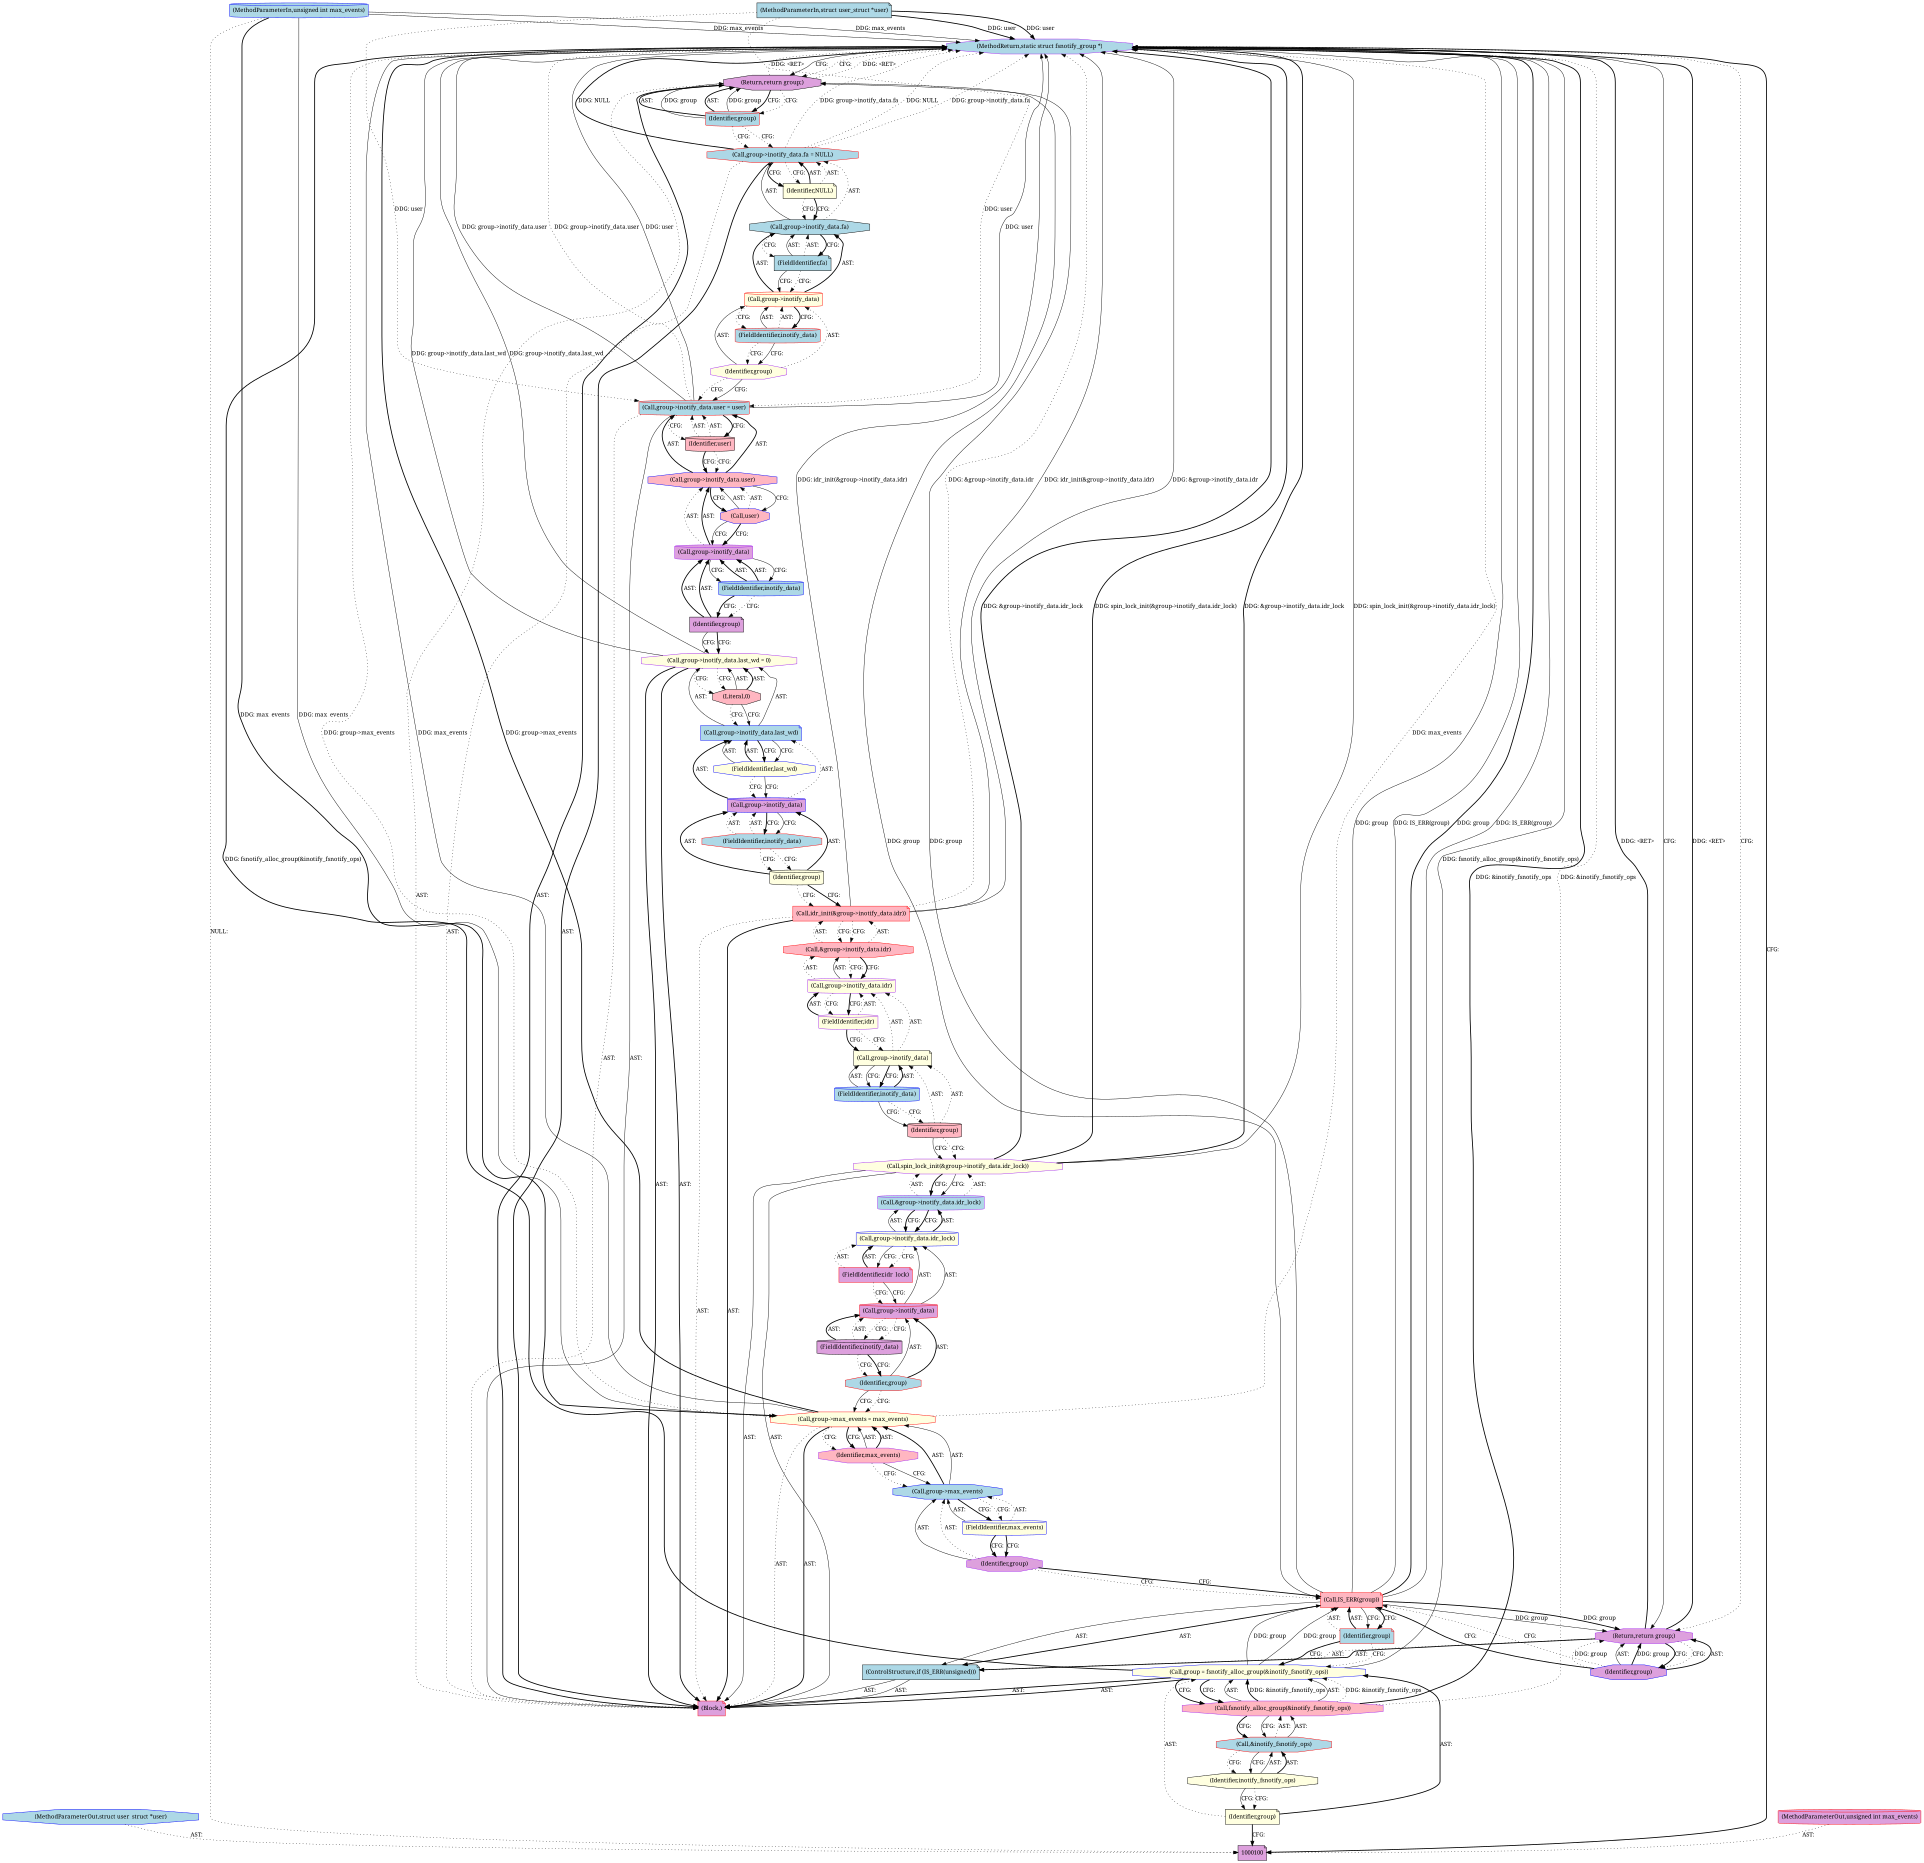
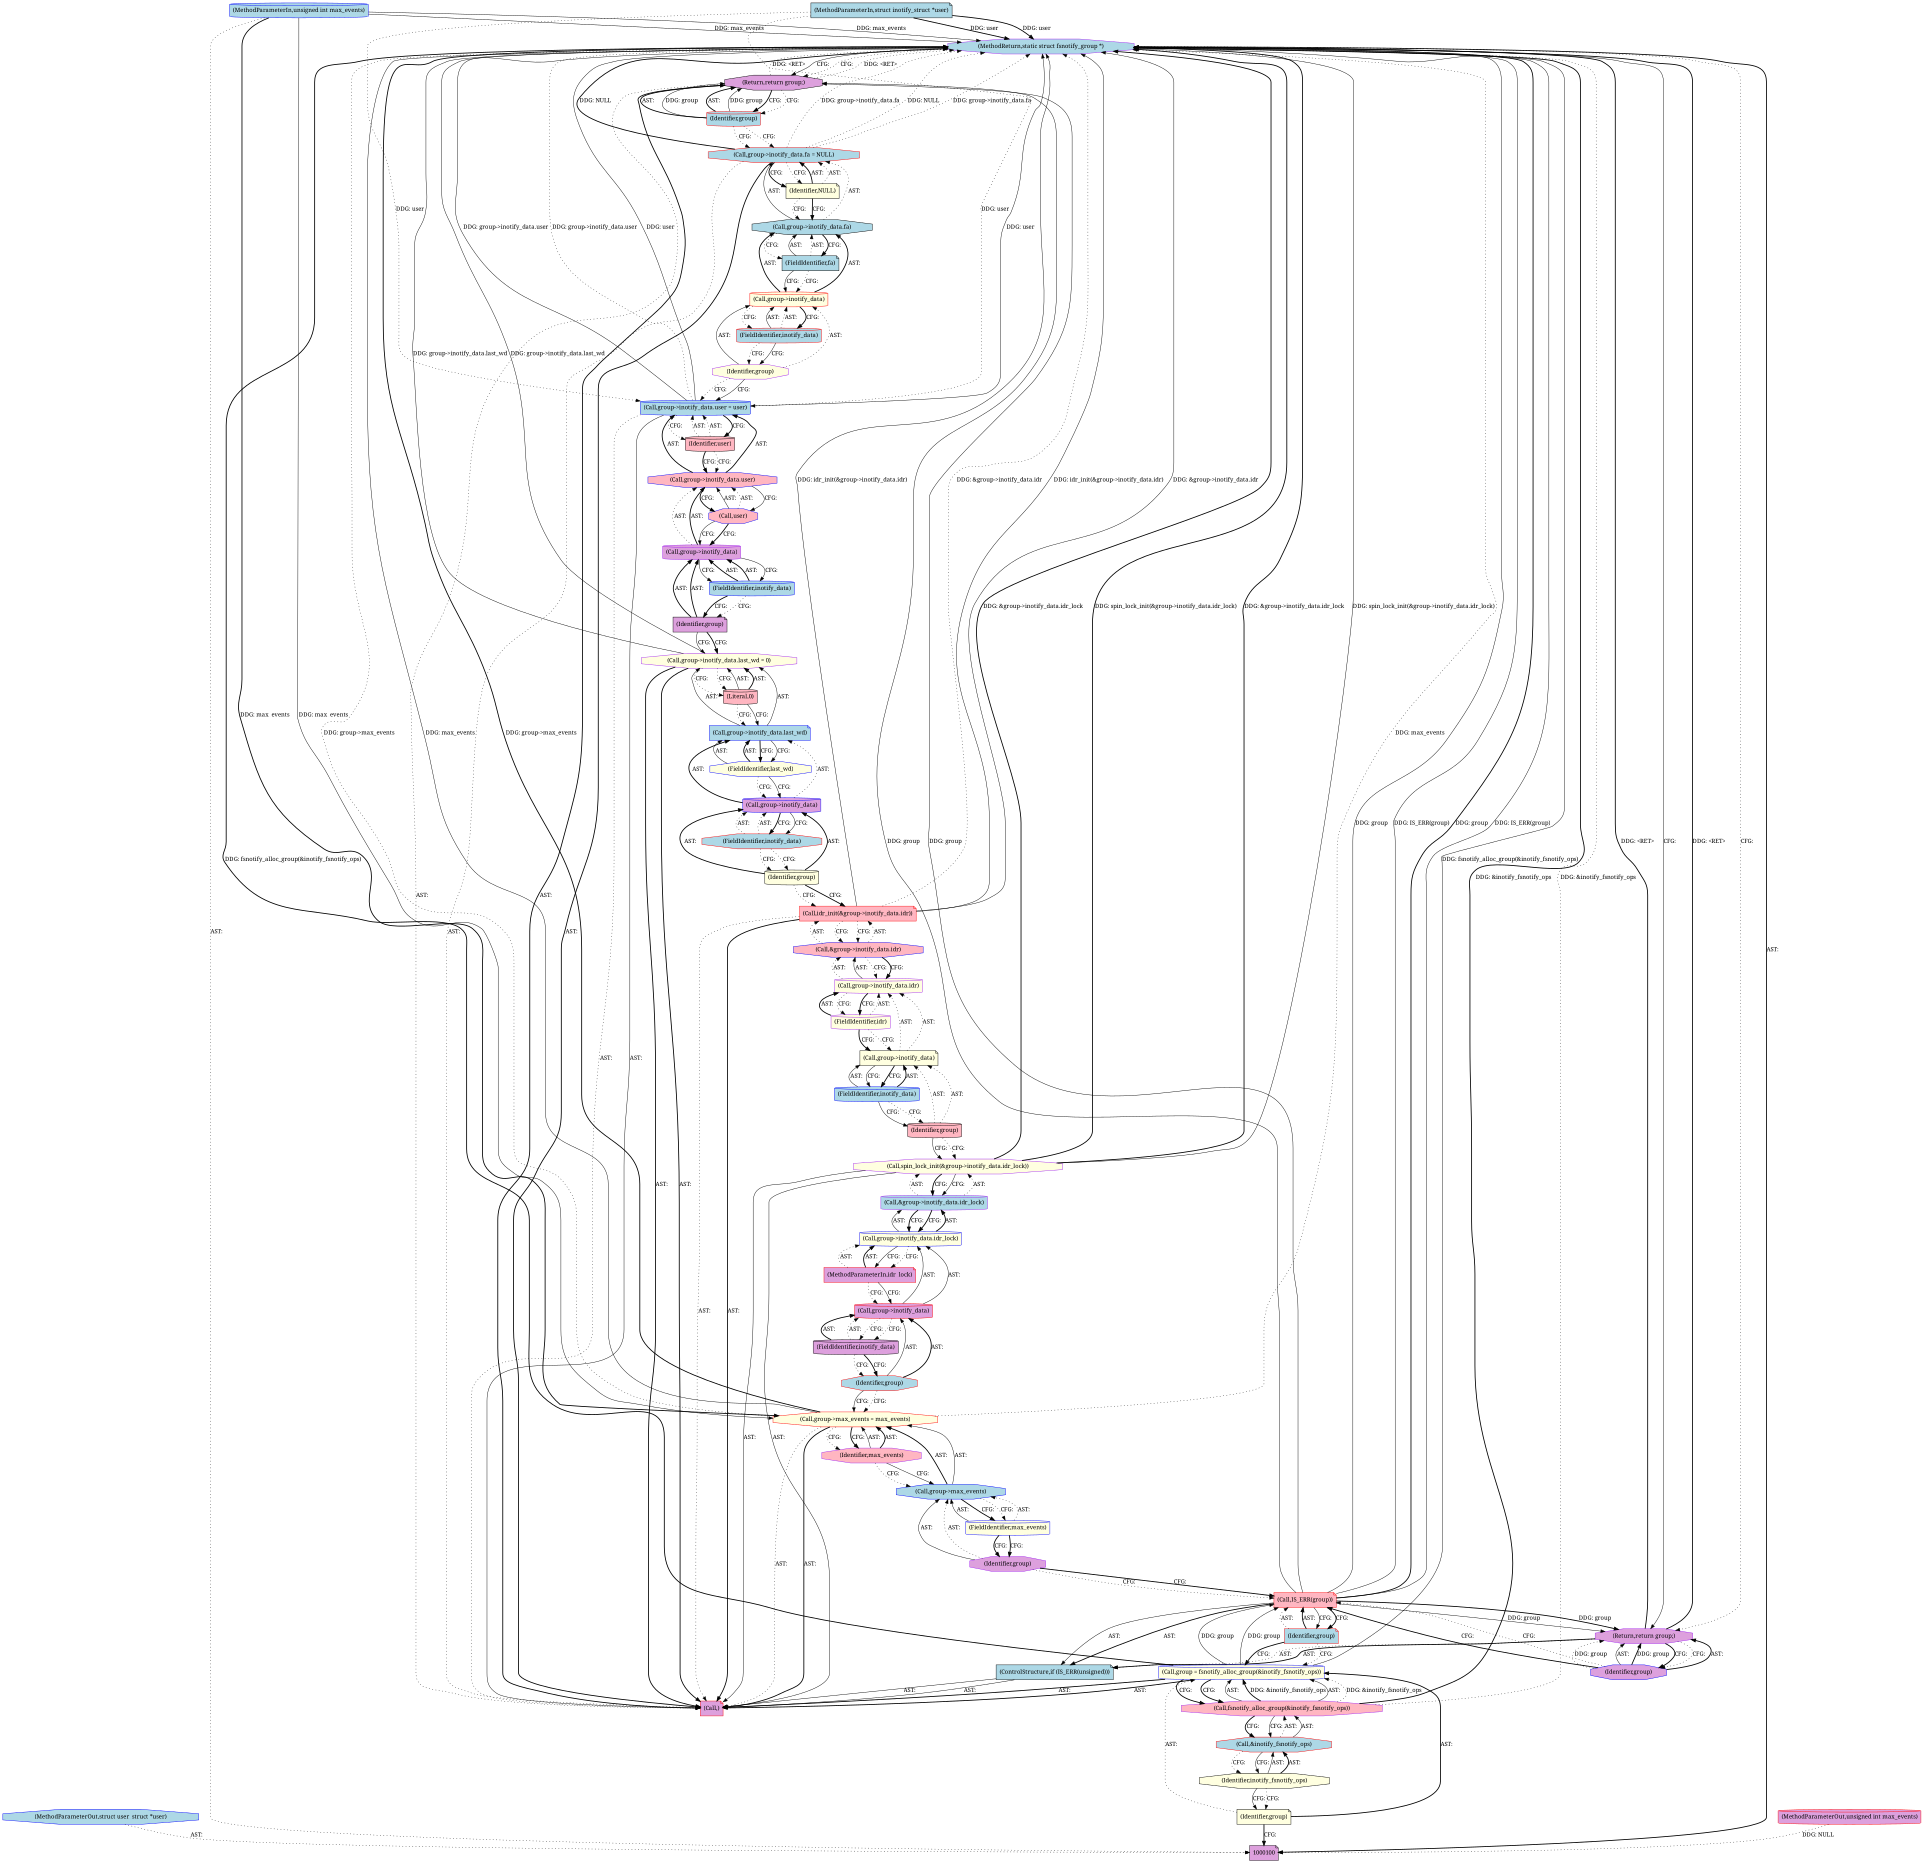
node "(MethodParameterIn,struct user_struct *user)": label "(MethodParameterIn,struct user_struct *user)" -> "(MethodParameterIn,struct inotify_struct *user)"
node "(Call,group->inotify_data.user = user)": color red -> blue
node "(Literal,0)": shape octagon -> cylinder
edge "(MethodParameterIn,unsigned int max_events)" -> "1000100": label "NULL: " -> "AST: "
node "(Call,&group->inotify_data.idr)": color red -> blue
edge "(MethodReturn,static struct fsnotify_group *)" -> "1000100": label "CFG: " -> "AST: "
node "(FieldIdentifier,idr_lock)": label "(FieldIdentifier,idr_lock)" -> "(MethodParameterIn,idr_lock)"
node "(Call,group = fsnotify_alloc_group(&inotify_fsnotify_ops))": shape octagon -> cylinder
node "(Block,)": label "(Block,)" -> "(Call,)"
edge "(MethodParameterOut,unsigned int max_events)" -> "1000100": label "AST: " -> "DDG: NULL"
